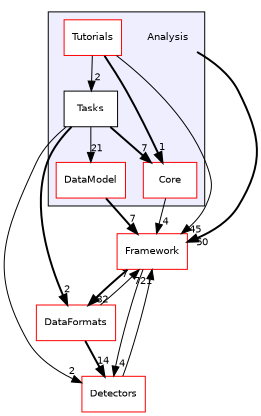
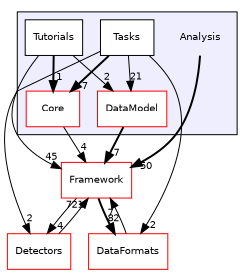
node "Tutorials": color red -> black
edge "Tutorials" -> "Tasks": now "Tutorials" -> "DataModel"
edge "Tasks" -> "DataFormats": style bold -> solid
edge "DataFormats" -> "Detectors": removed
